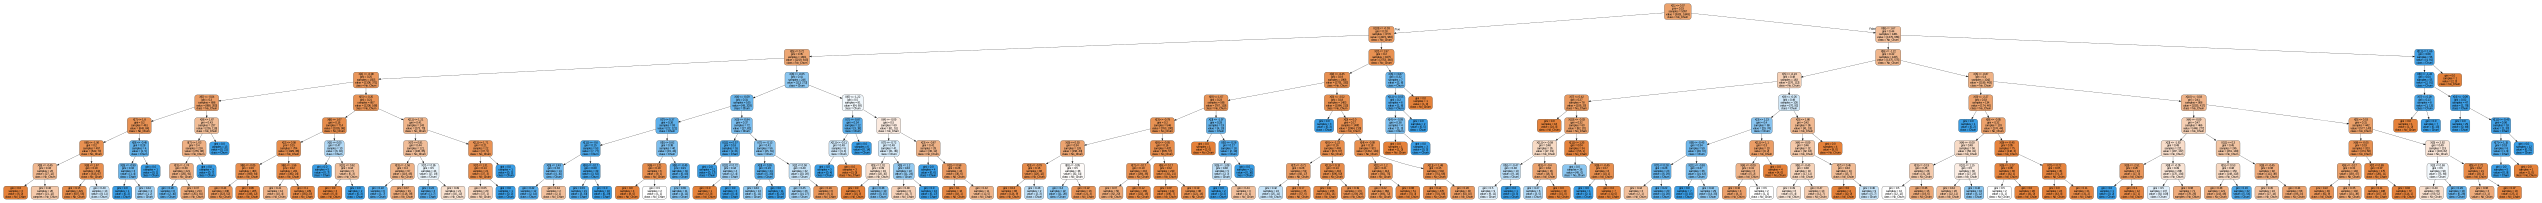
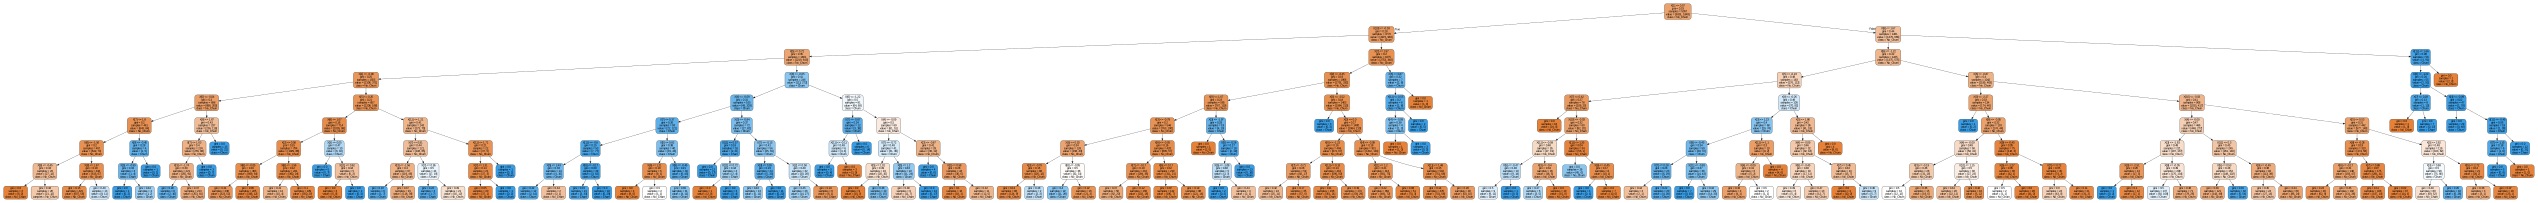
node "gini = 0.0 samples = 4 value = [9, 0] class = No_Churn": label "gini = 0.0 samples = 4 value = [9, 0] class = No_Churn" -> "gini = 0.0 gini = 4 value = [9, 0] class = No_Churn"
node "gini = 0.05 samples = 20 value = [37, 1] class = No_Churn": fillcolor #f6d1b7 -> #e6843e
node "gini = 0.42 samples = 24 value = [25, 11] class = No_Churn": fillcolor #c6e3f8 -> #f0b890
node "gini = 0.42 samples = 10 value = [5, 12] class = Churn": fillcolor #8bc6f0 -> #e89151
node "gini = 0.0 samples = 24 value = [43, 0] class = No_Churn": fillcolor #e58139 -> #f6d1b7
node "gini = 0.38 samples = 71 value = [78, 26] samples = No_Churn": label "gini = 0.38 samples = 71 value = [78, 26] samples = No_Churn" -> "gini = 0.38 samples = 71 value = [78, 26] class = No_Churn"
node "gini = 0.38 samples = 3 value = [3, 1] value = No_Churn": label "gini = 0.38 samples = 3 value = [3, 1] value = No_Churn" -> "gini = 0.38 samples = 3 value = [3, 1] class = No_Churn"
